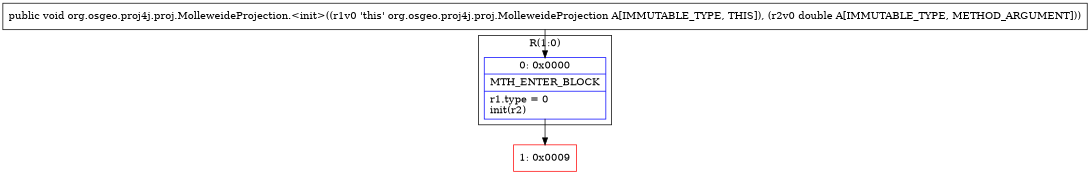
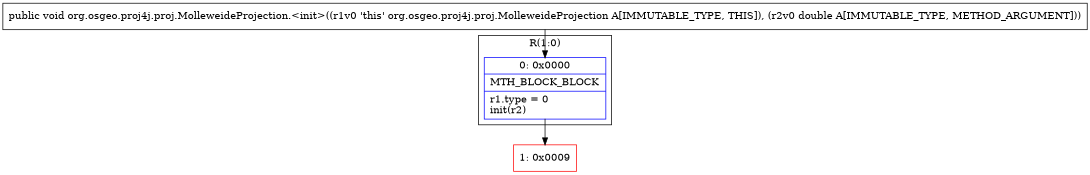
node "0: 0x0000": text "MTH_ENTER_BLOCK" -> "MTH_BLOCK_BLOCK"
